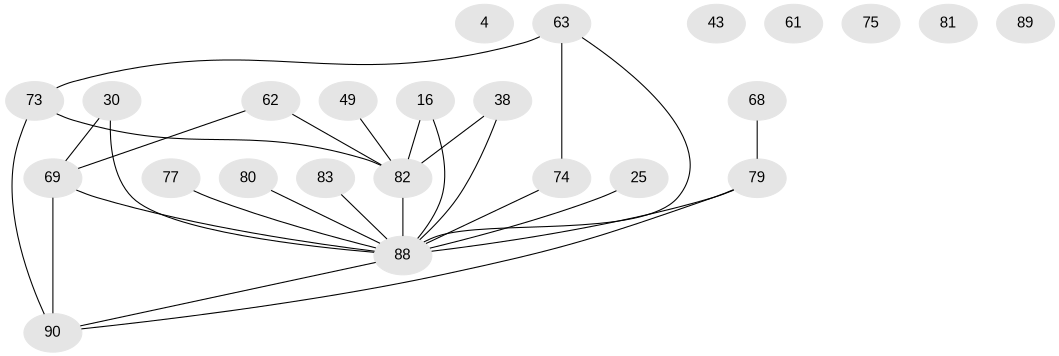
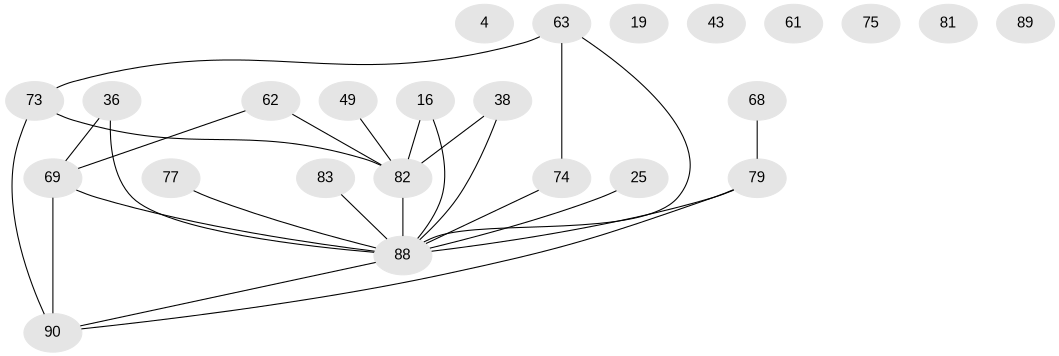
node "19": added
node "30": label "30" -> "36"
node "80": removed
